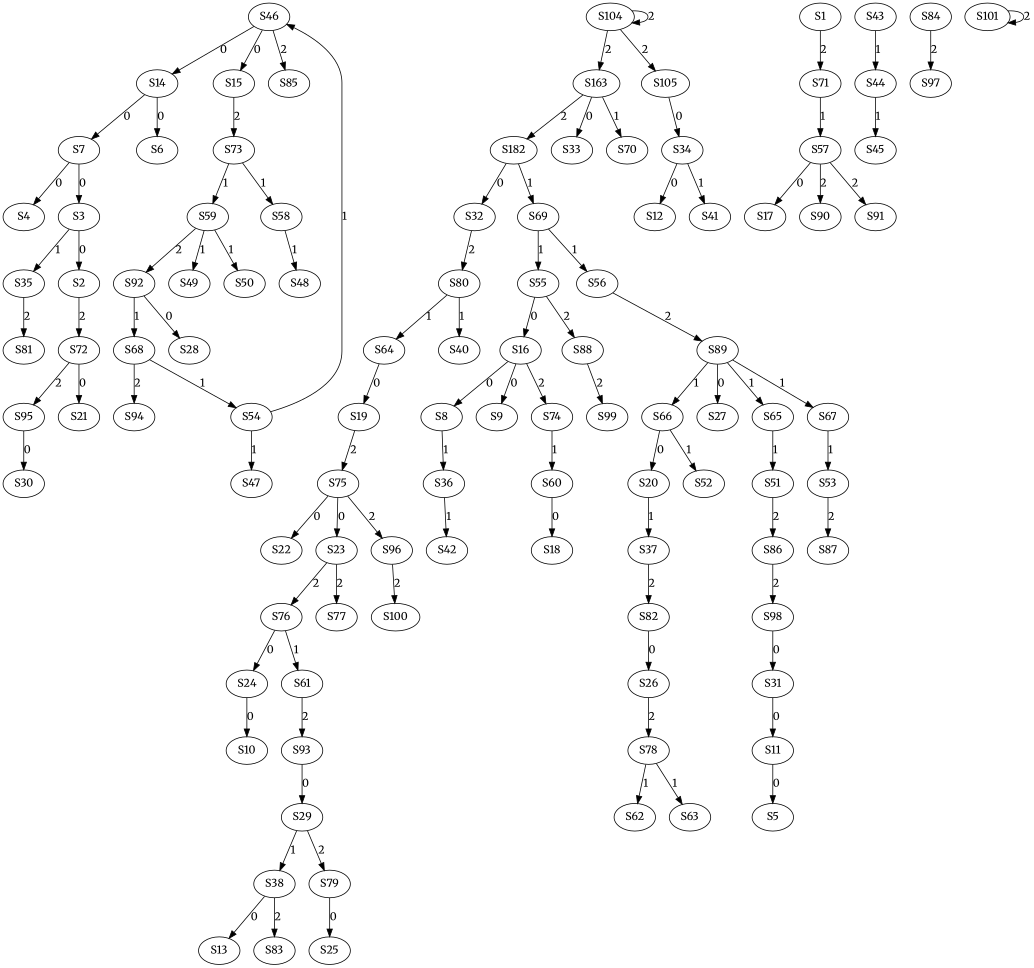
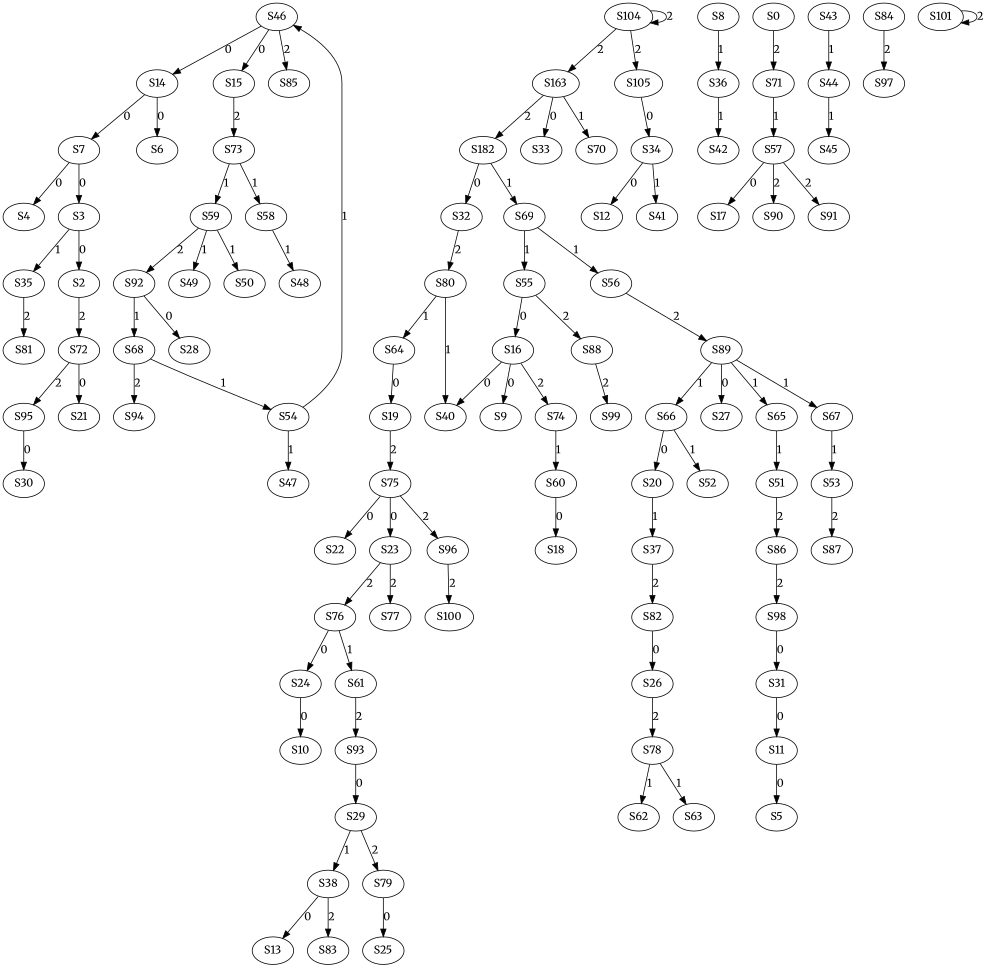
node "S1": label "S1" -> "S0"
edge "S16" -> "S8": now "S16" -> "S40"
